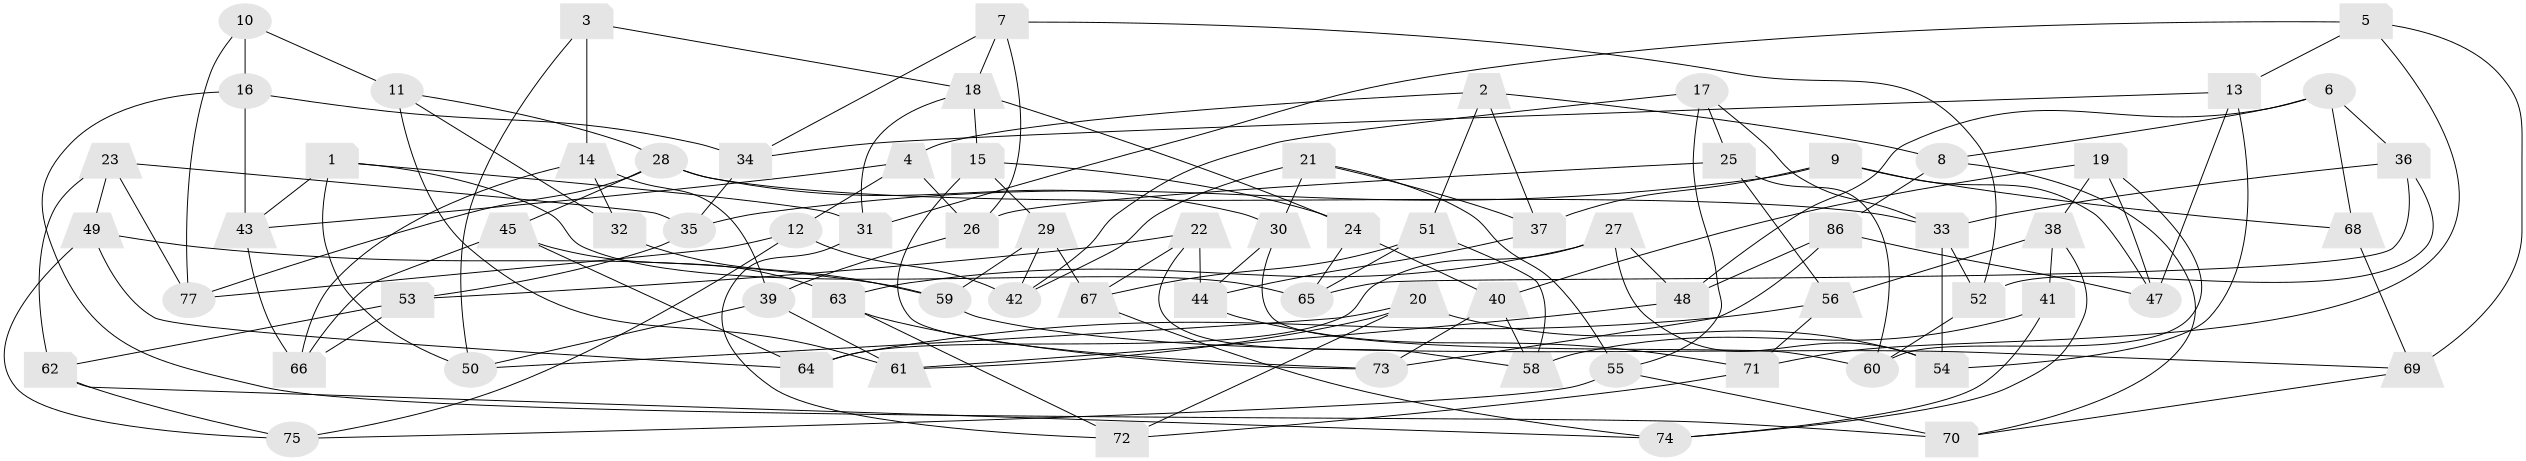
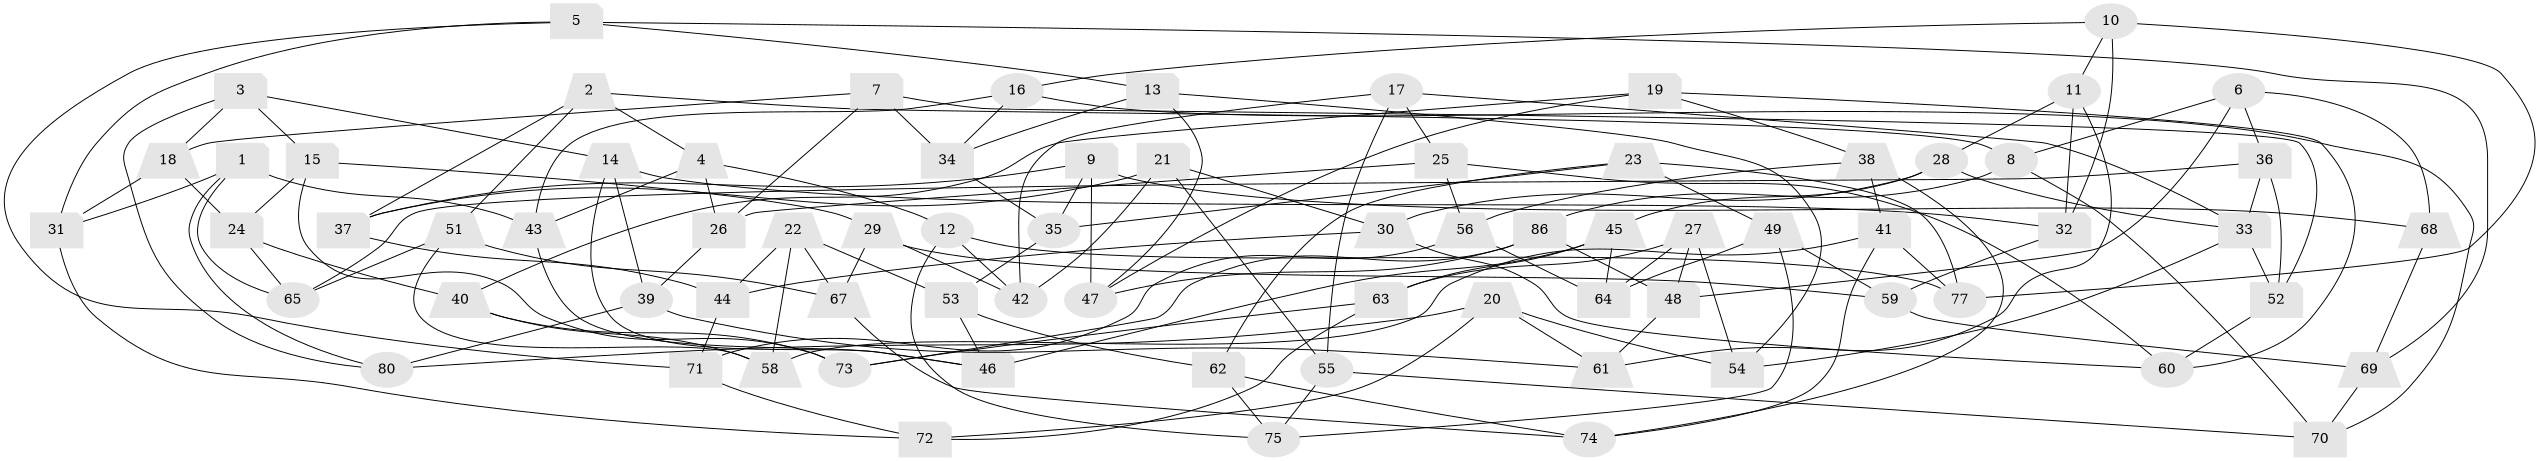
edge "10" -- "32": added
edge "18" -- "15": now "3" -- "15"
edge "28" -- "77": now "41" -- "77"
node "66": label "66" -> "46"
node "50": label "50" -> "80"
